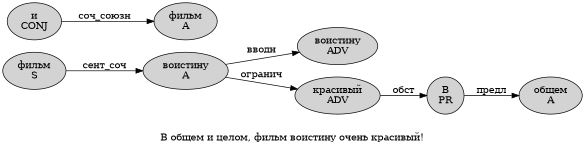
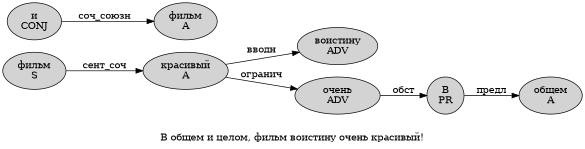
node "воистину A": label "воистину A" -> "красивый A"
node "красивый ADV": label "красивый ADV" -> "очень ADV"
